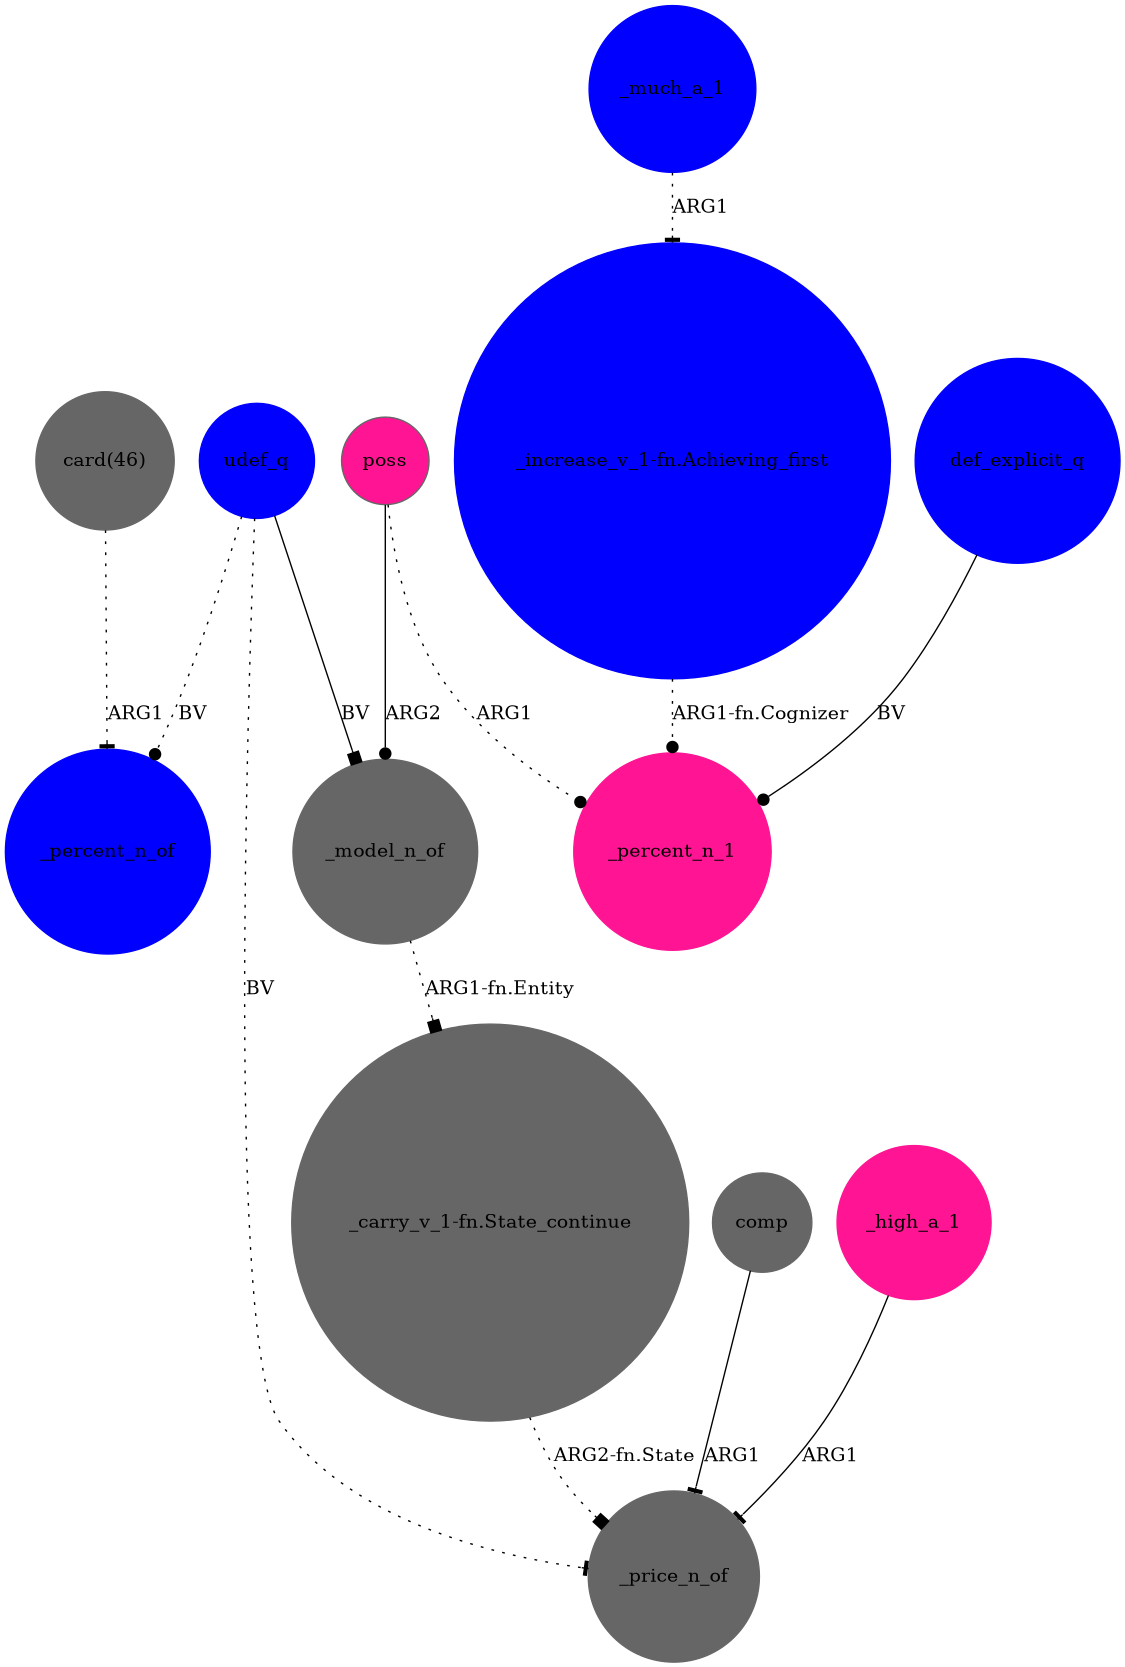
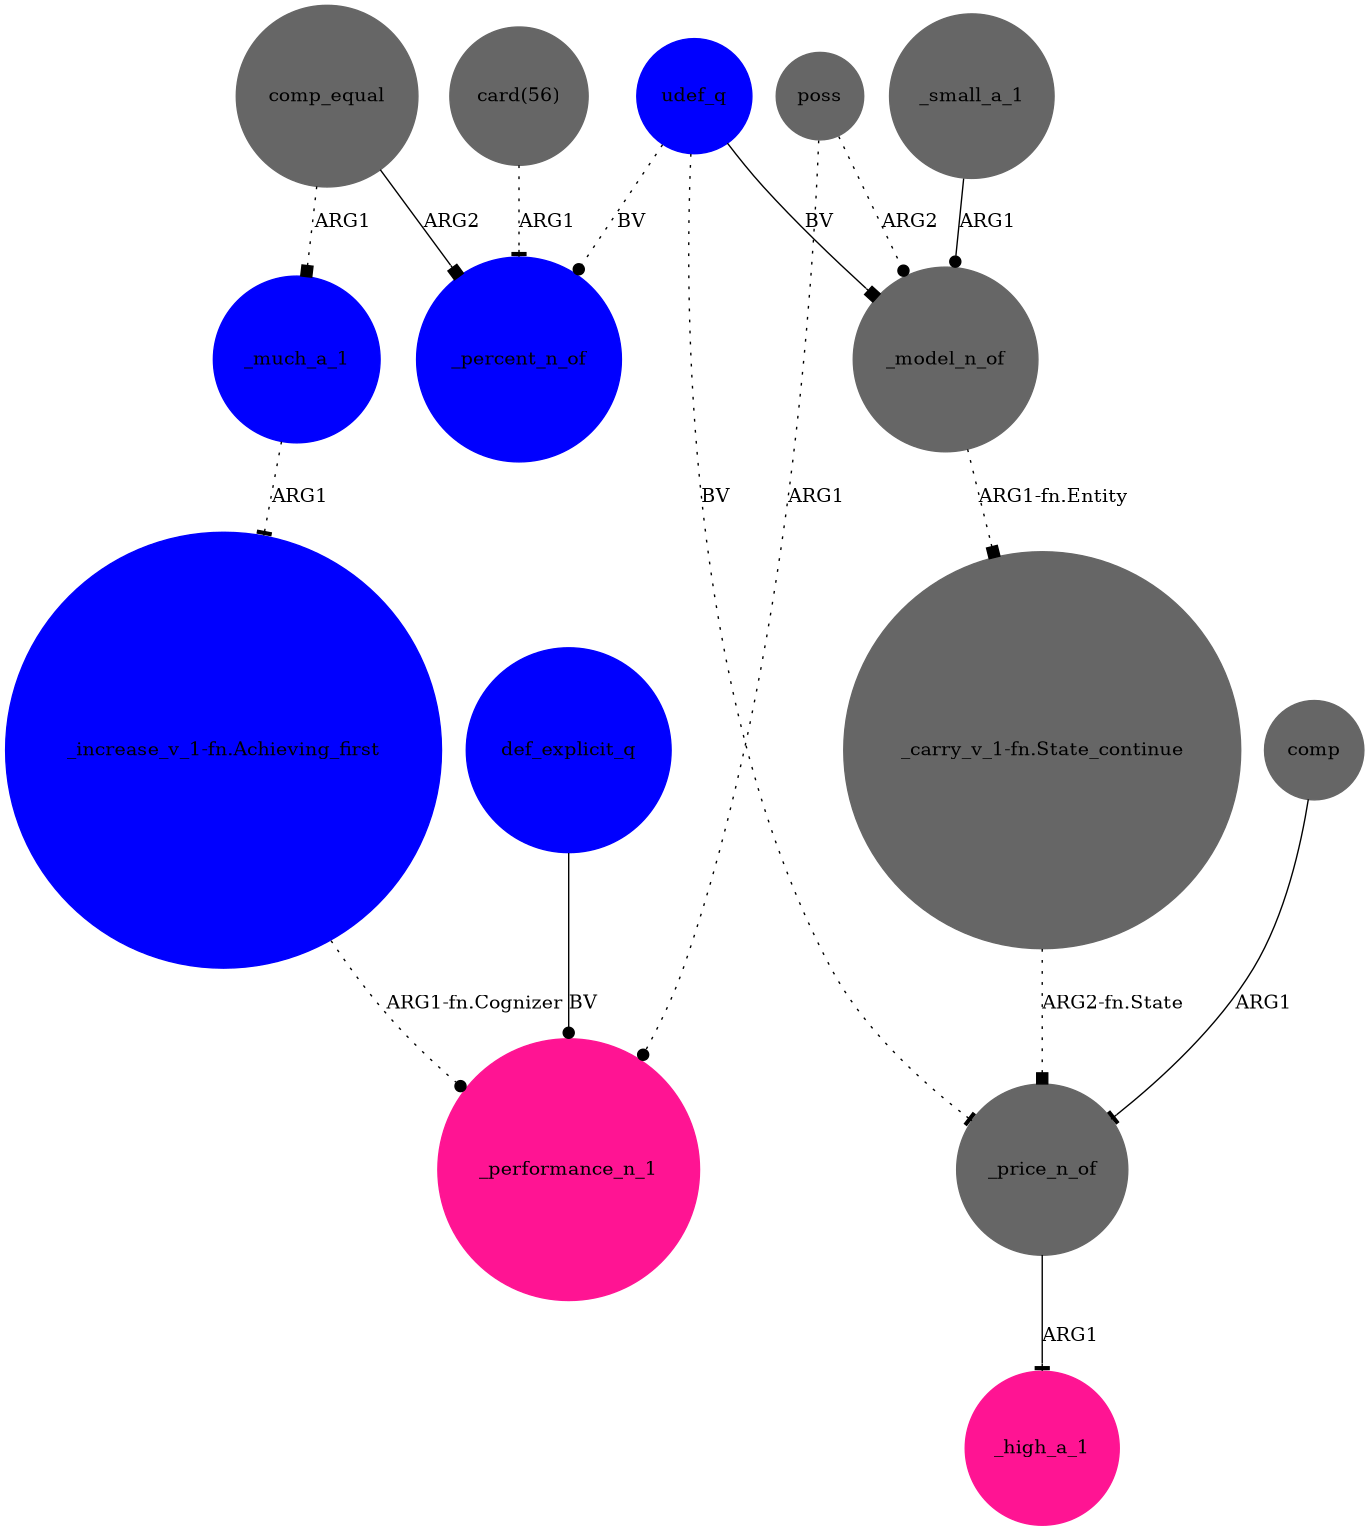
node "comp_equal": added
node "_small_a_1": added
node "card(46)": label "card(46)" -> "card(56)"
node "poss": fillcolor deeppink -> gray40
edge "poss" -> "_model_n_of": style solid -> dotted
node "_percent_n_1": label "_percent_n_1" -> "_performance_n_1"
edge "_high_a_1" -> "_price_n_of": reversed
